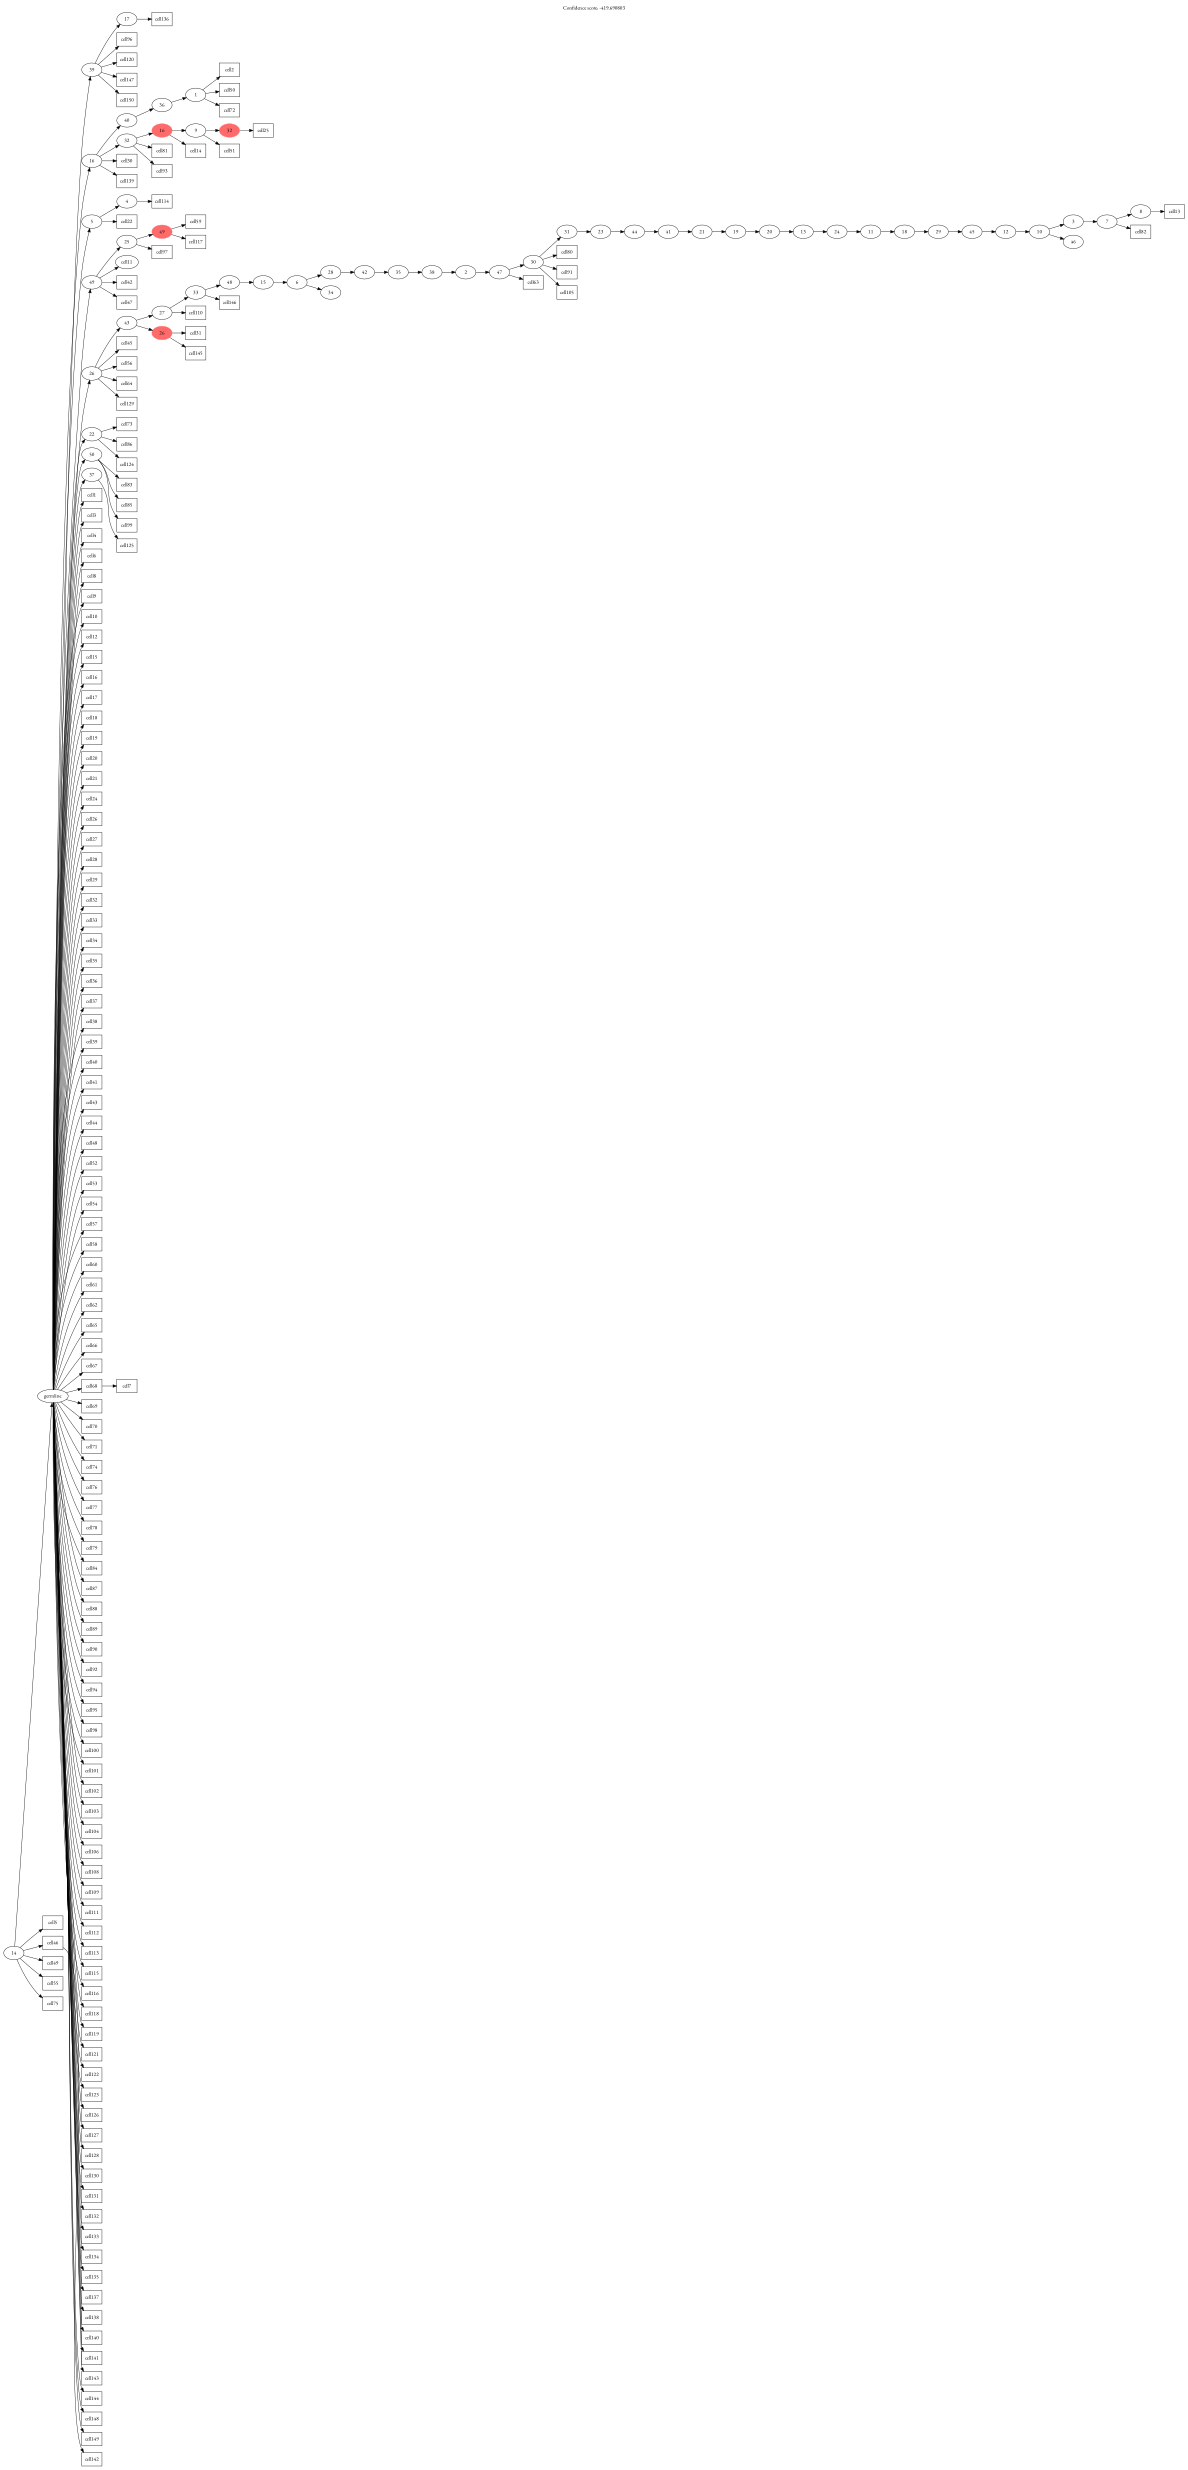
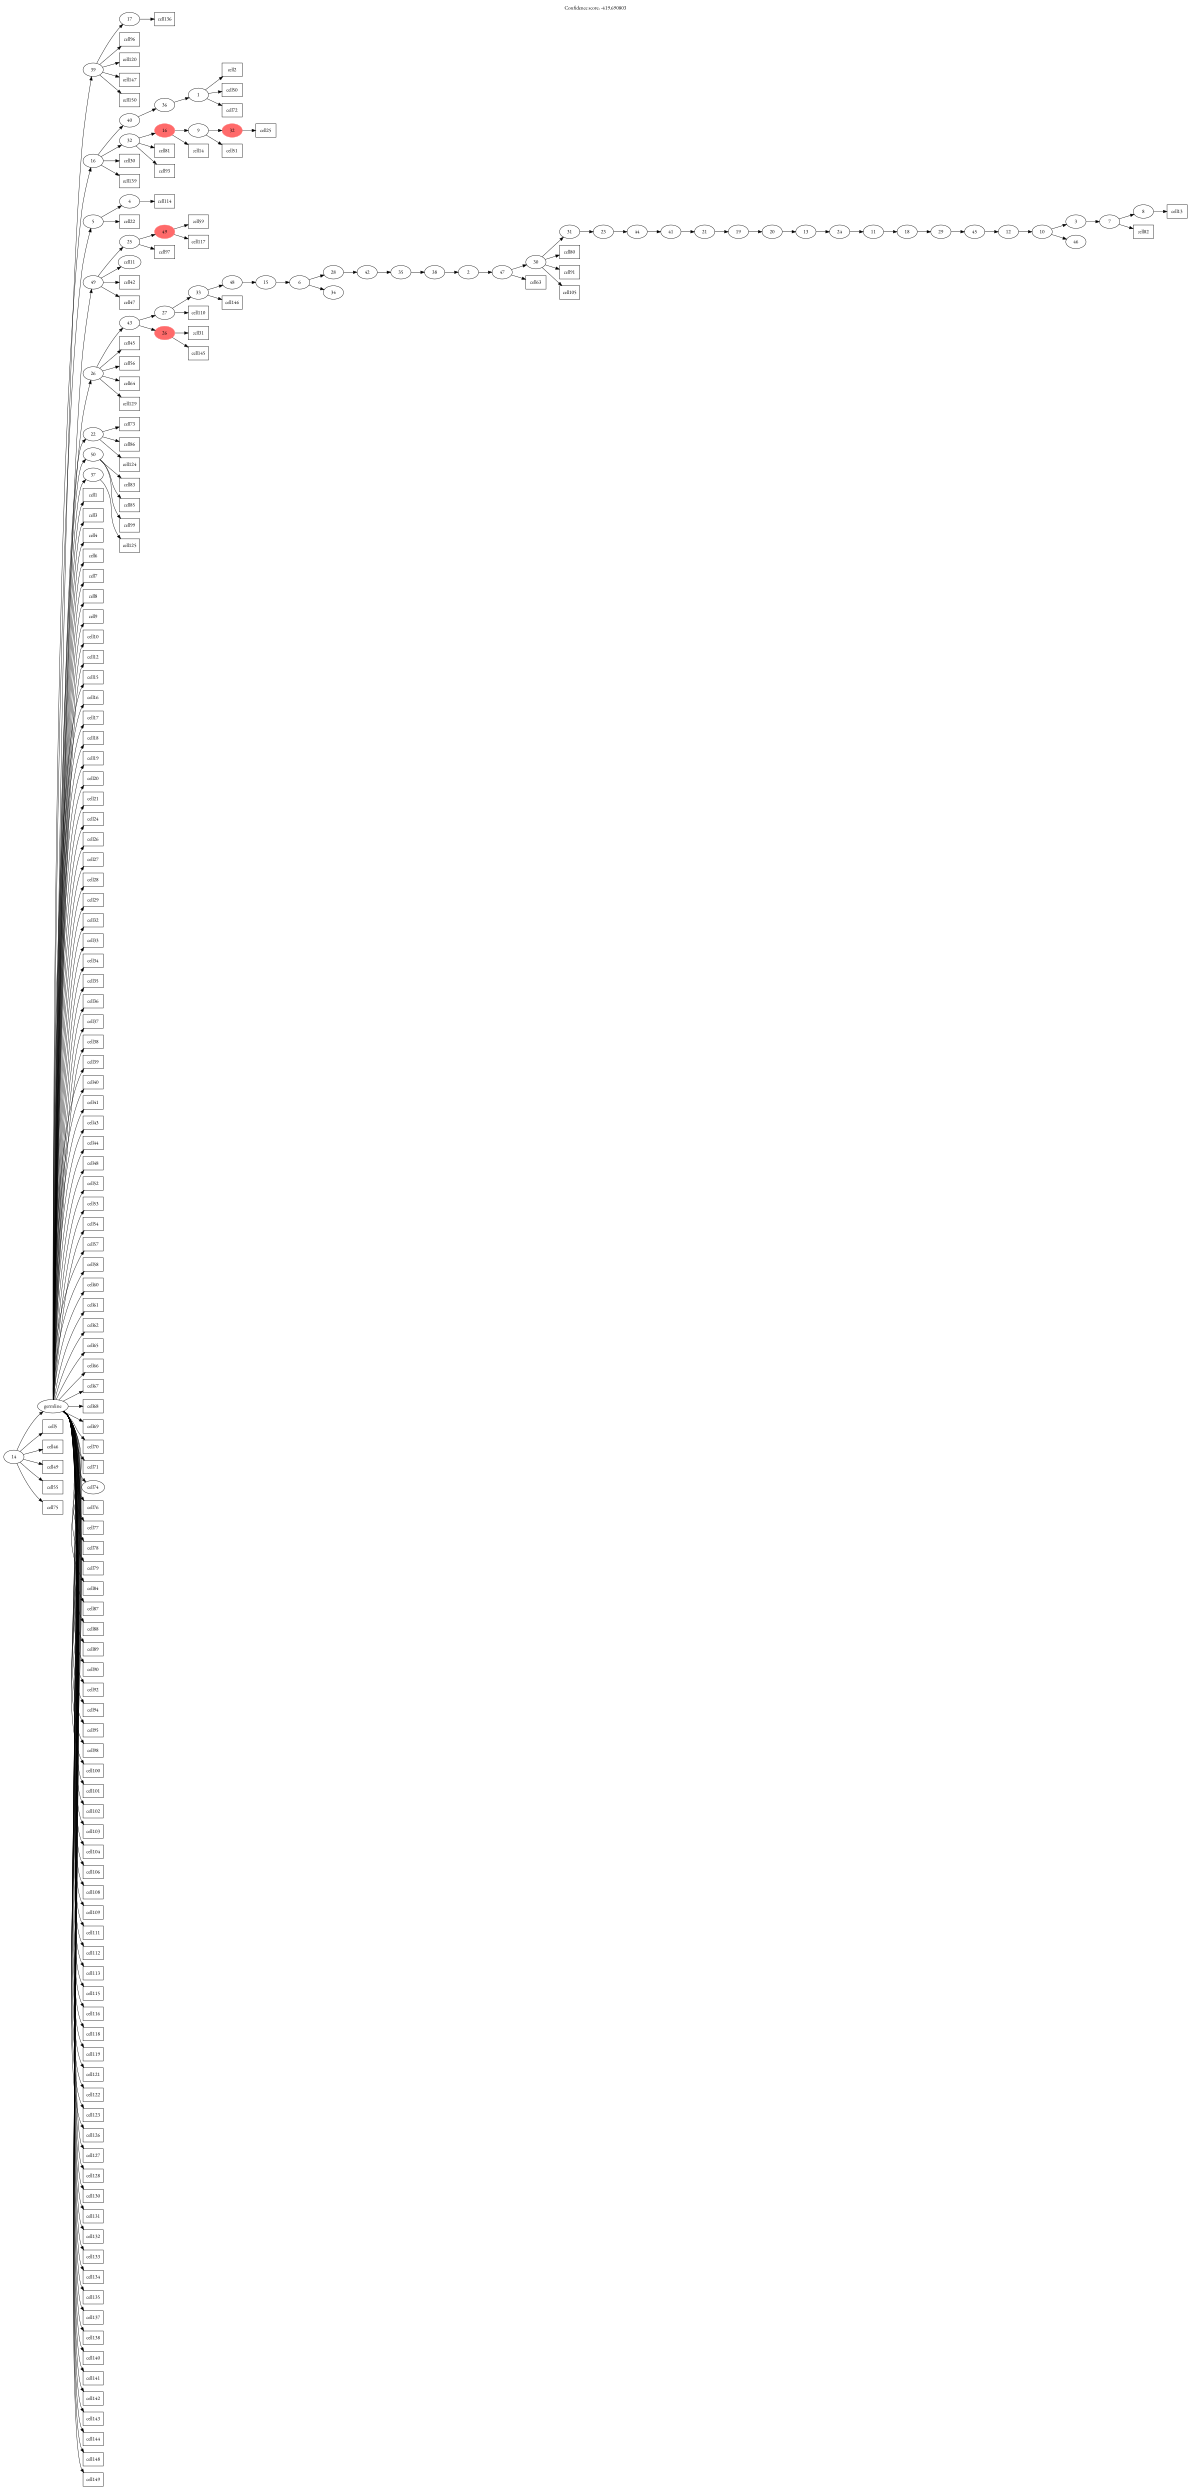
edge "cell68" -> "cell7": now "germline" -> "cell7"
node "cell74": shape box -> ellipse
edge "cell46" -> "cell142": now "germline" -> "cell142"
